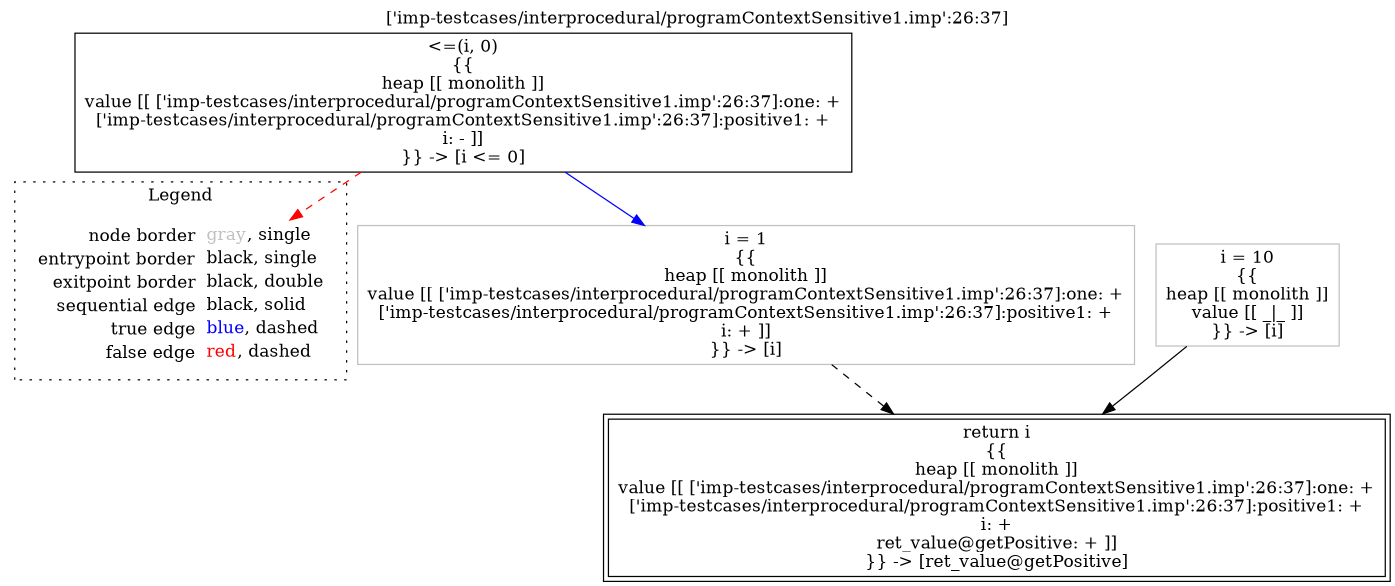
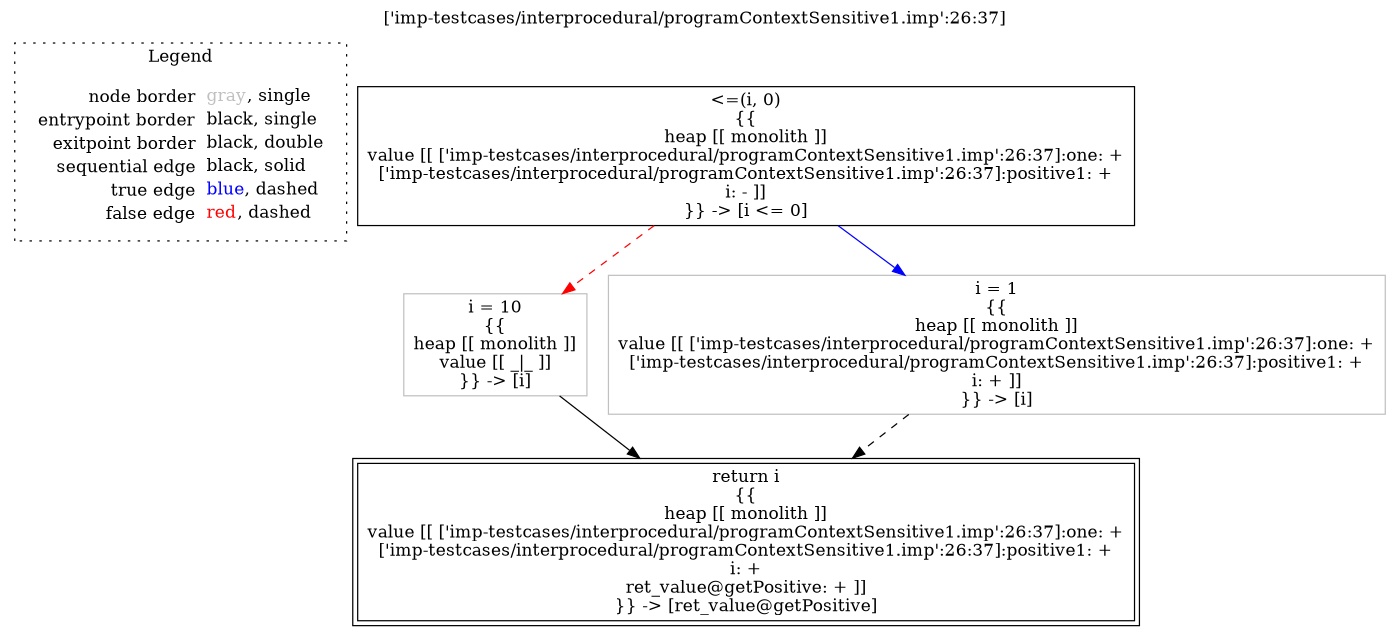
edge "<=(i, 0)" -> "node border": now "<=(i, 0)" -> "i = 10"
